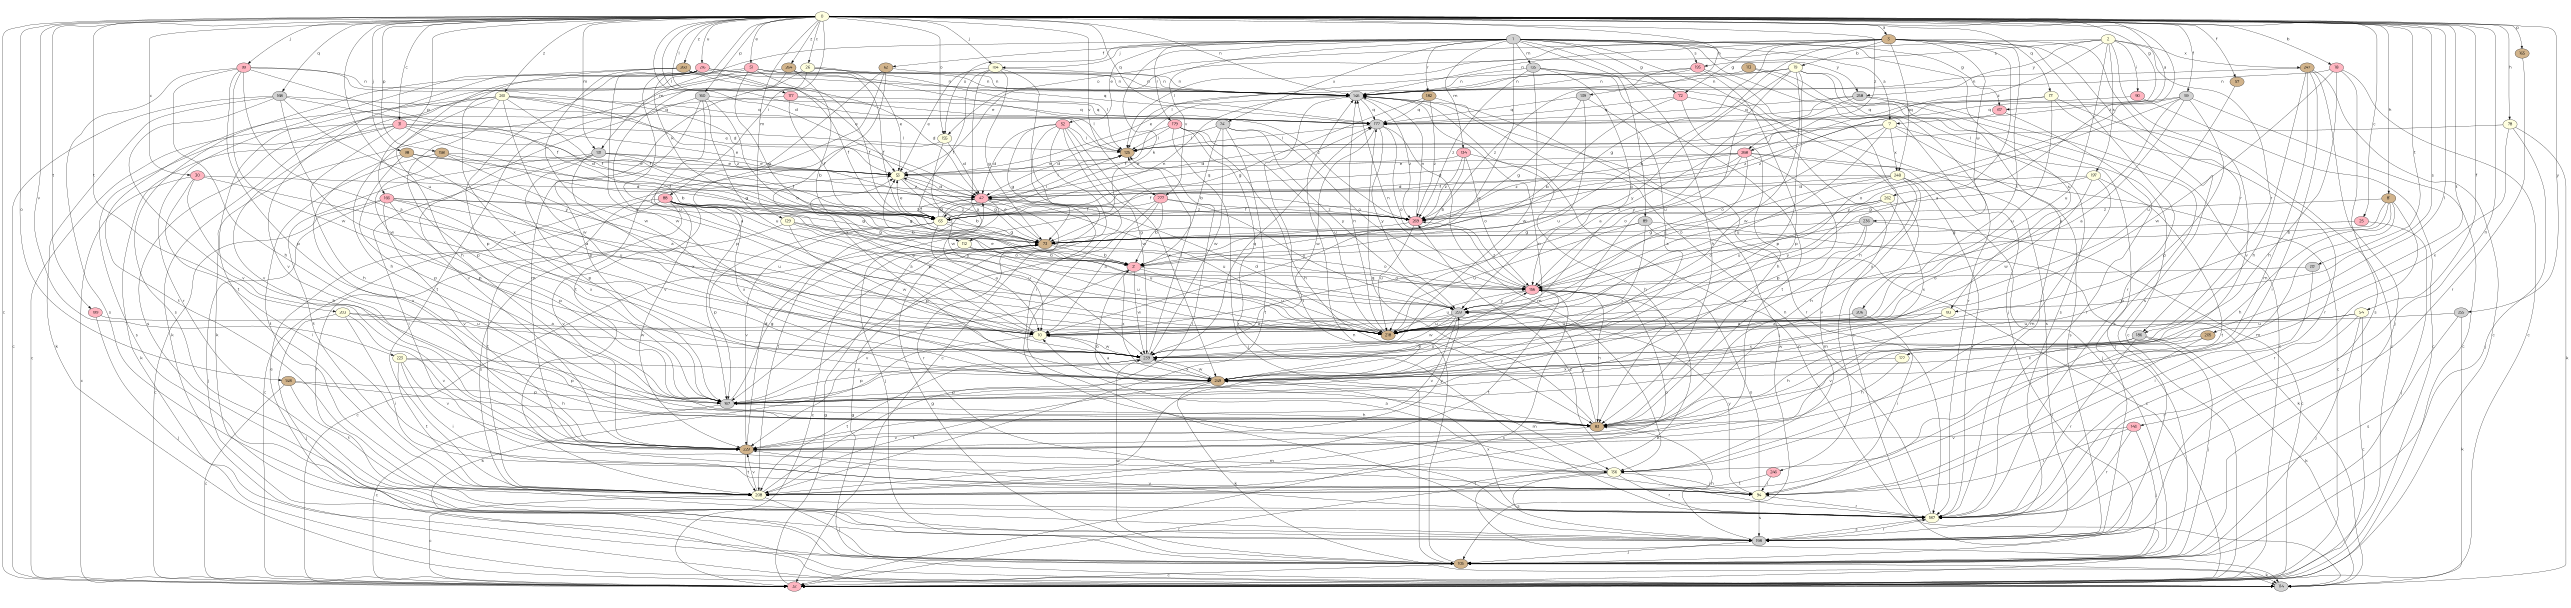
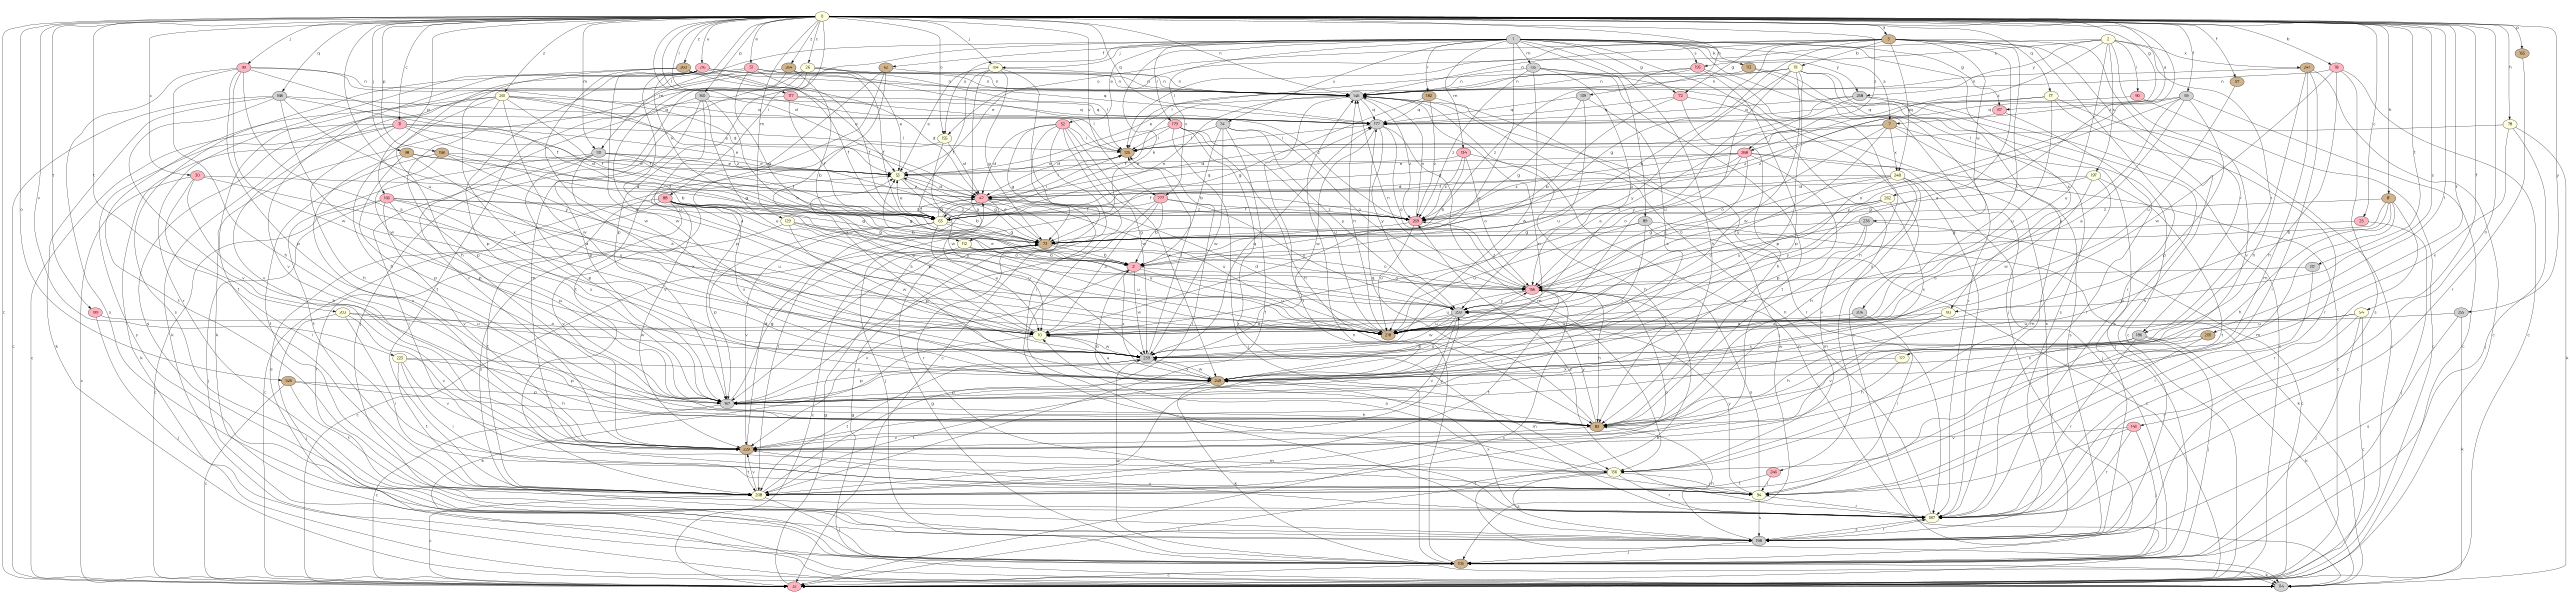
edge "1" -> "113": added, label "k"
edge "1" -> "167": added, label "p"
node "7": fillcolor lightyellow -> tan
edge "247" -> "105": now "26" -> "105"
